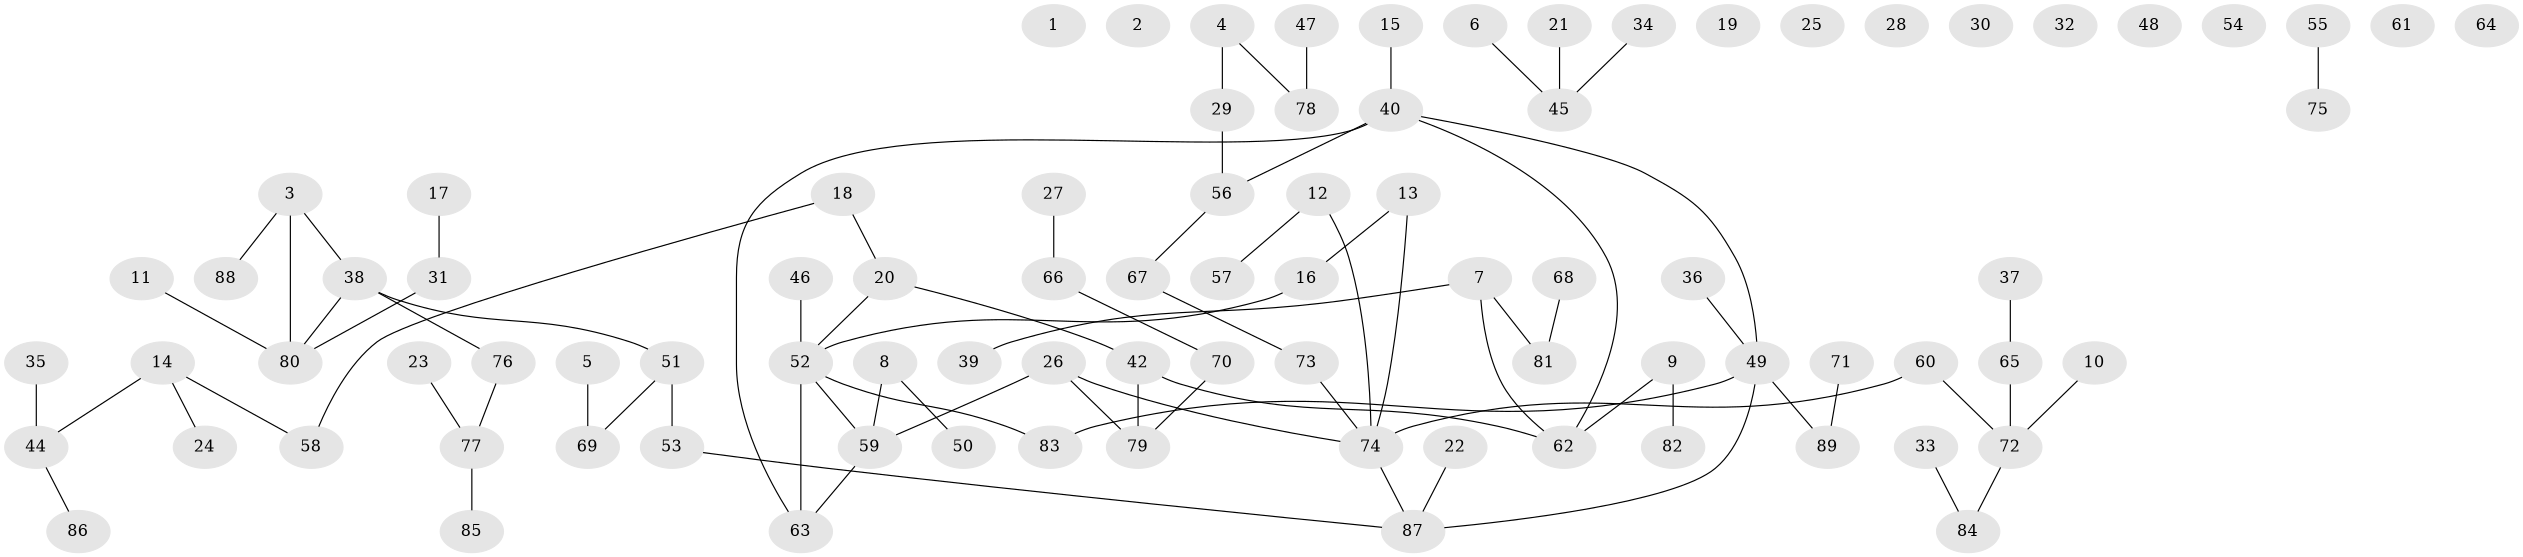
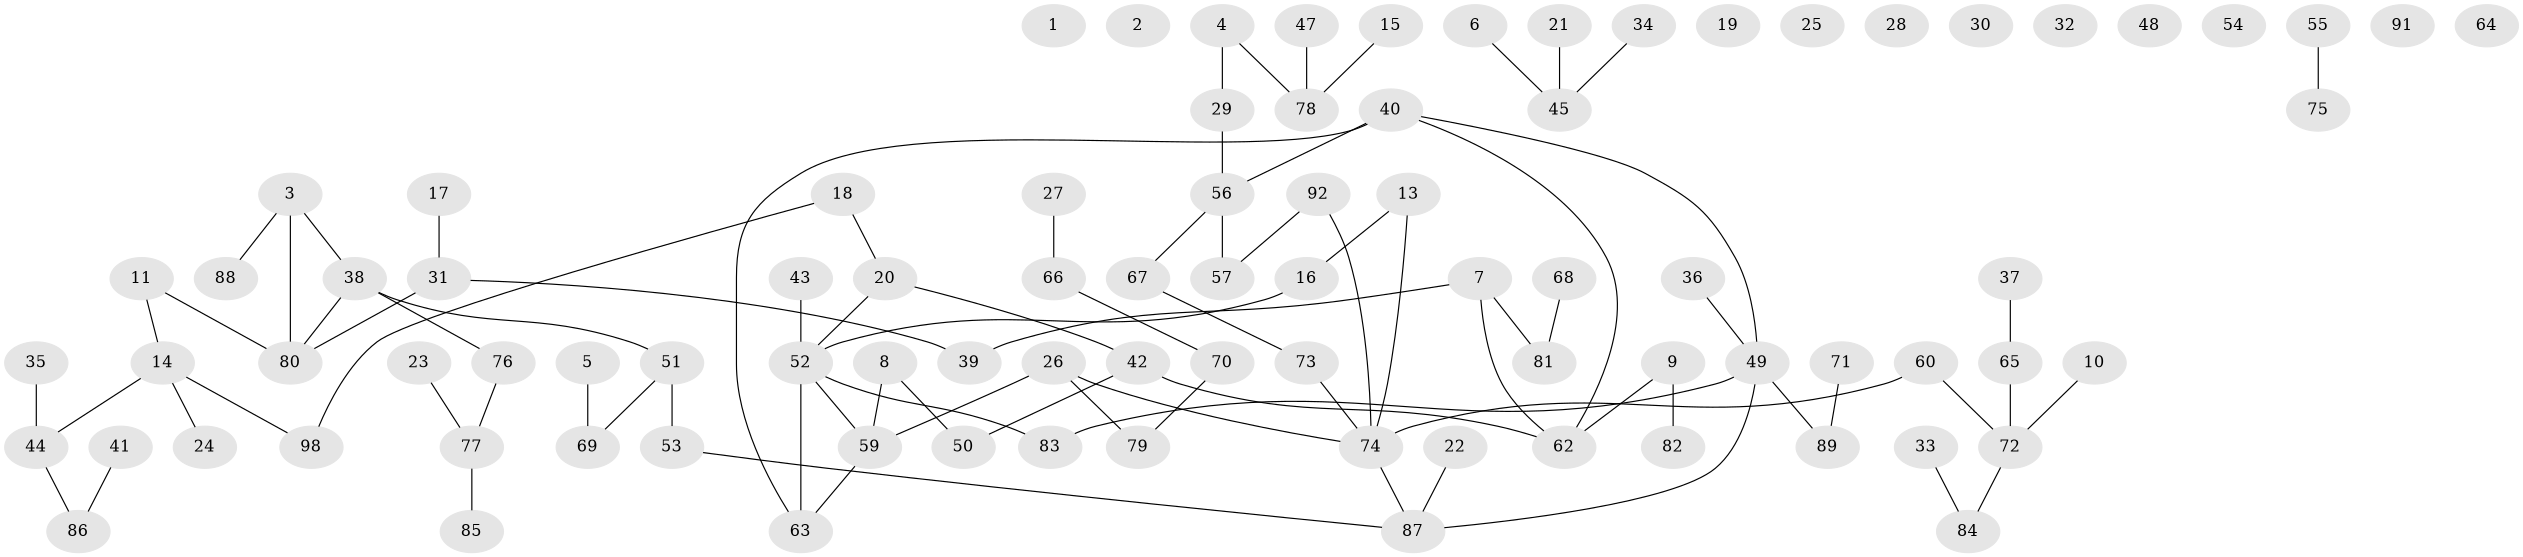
node "61": label "61" -> "91"
edge "15" -- "40": now "15" -- "78"
node "12": label "12" -> "92"
edge "56" -- "57": added
node "46": label "46" -> "43"
edge "31" -- "39": added
edge "11" -- "14": added
edge "42" -- "79": now "42" -- "50"
node "41": added
node "58": label "58" -> "98"
